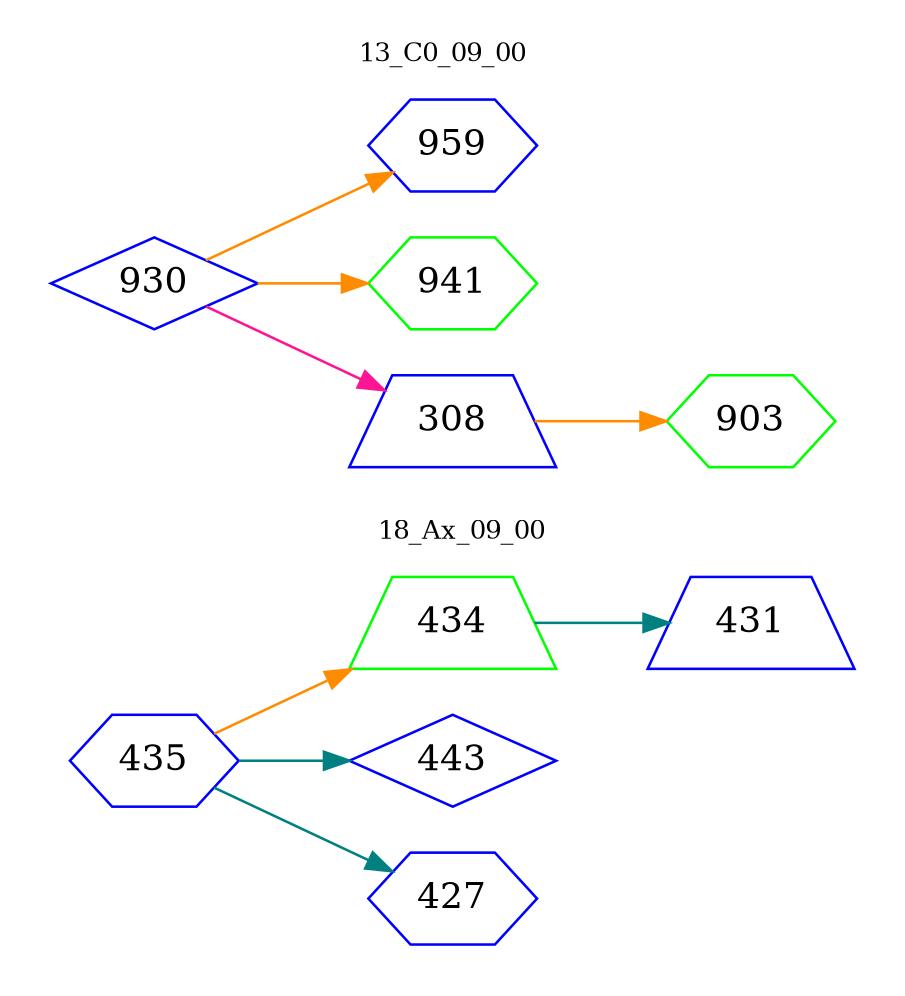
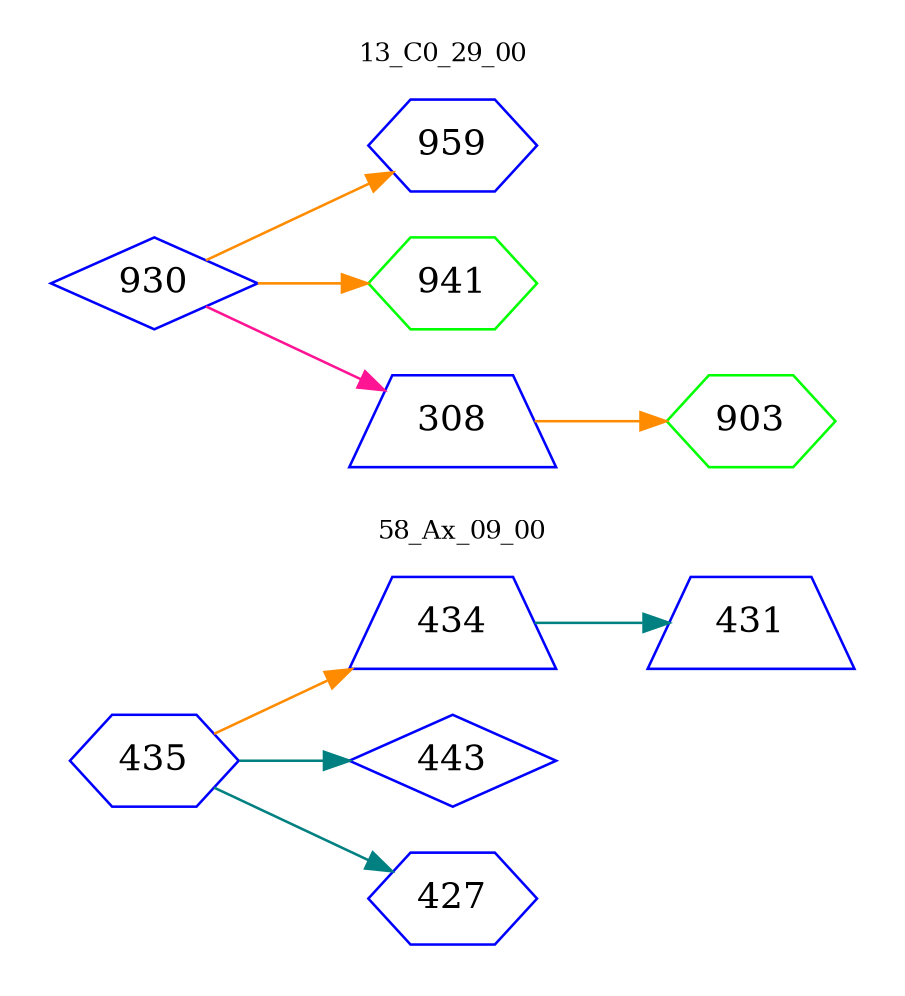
cluster "13_C0_09_00": label "13_C0_09_00" -> "13_C0_29_00"
cluster "18_Ax_09_00": label "18_Ax_09_00" -> "58_Ax_09_00"
node "434": color green -> blue
